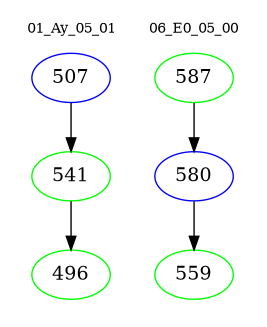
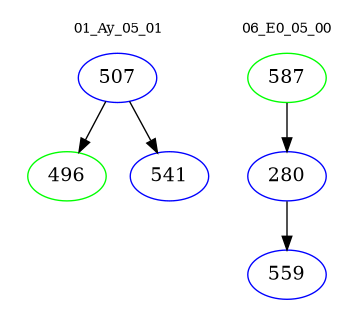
node "541": color green -> blue
node "580": label "580" -> "280"
edge "541" -> "496": now "507" -> "496"
node "559": color green -> blue
